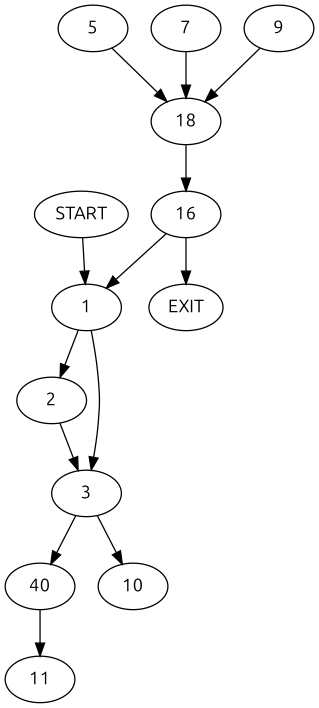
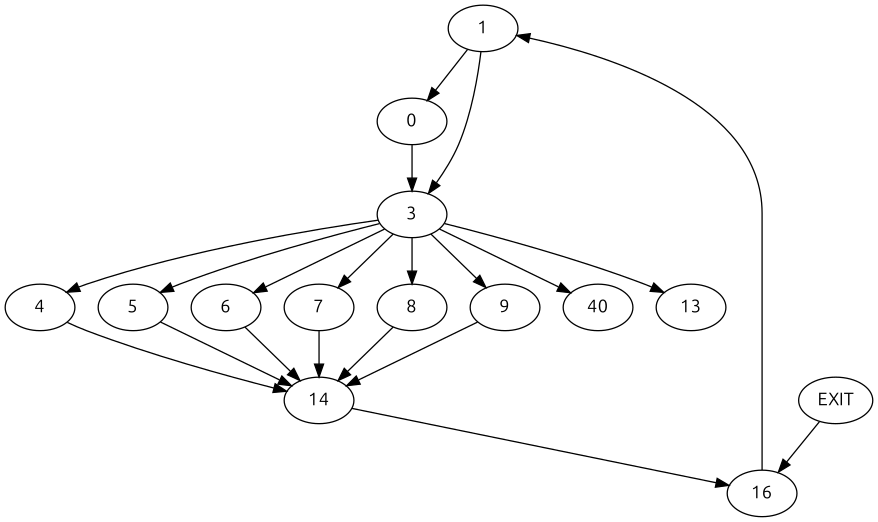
node "18": label "18" -> "14"
node "START": removed
edge "3" -> "5": added
edge "16" -> "EXIT": reversed
edge "3" -> "7": added
edge "3" -> "9": added
node "4": added
node "6": added
node "8": added
node "2": label "2" -> "0"
node "10": label "10" -> "13"
node "11": removed
